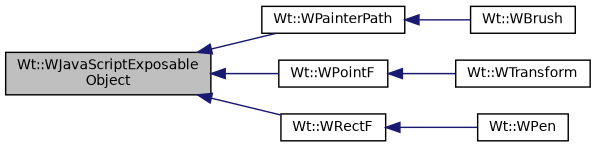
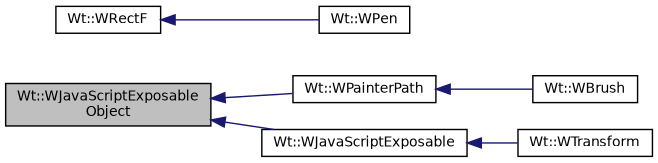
node "Wt::WPointF": label "Wt::WPointF" -> "Wt::WJavaScriptExposable"
edge "Wt::WRectF" -> "Wt::WJavaScriptExposable Object": removed
